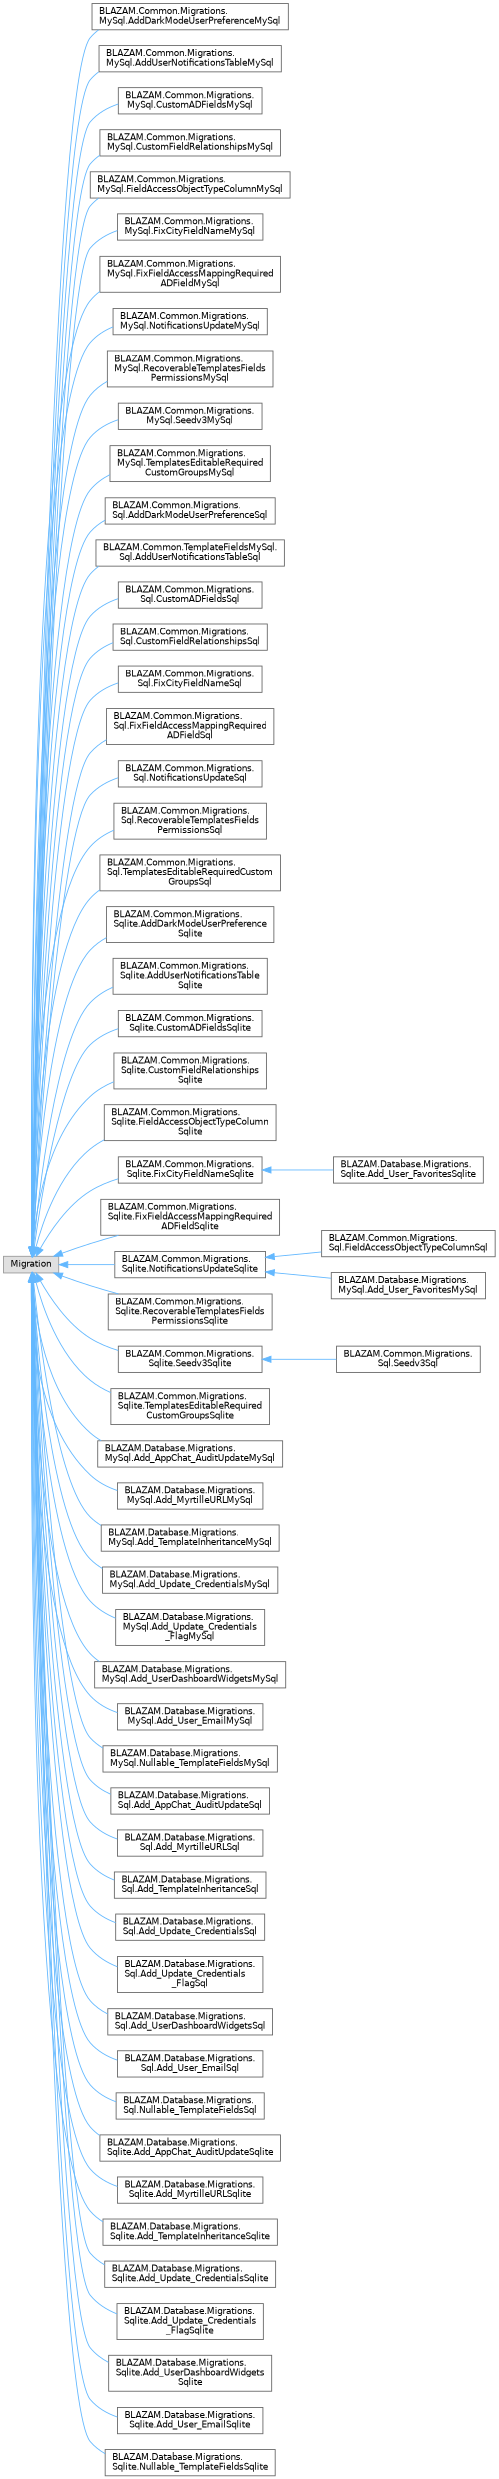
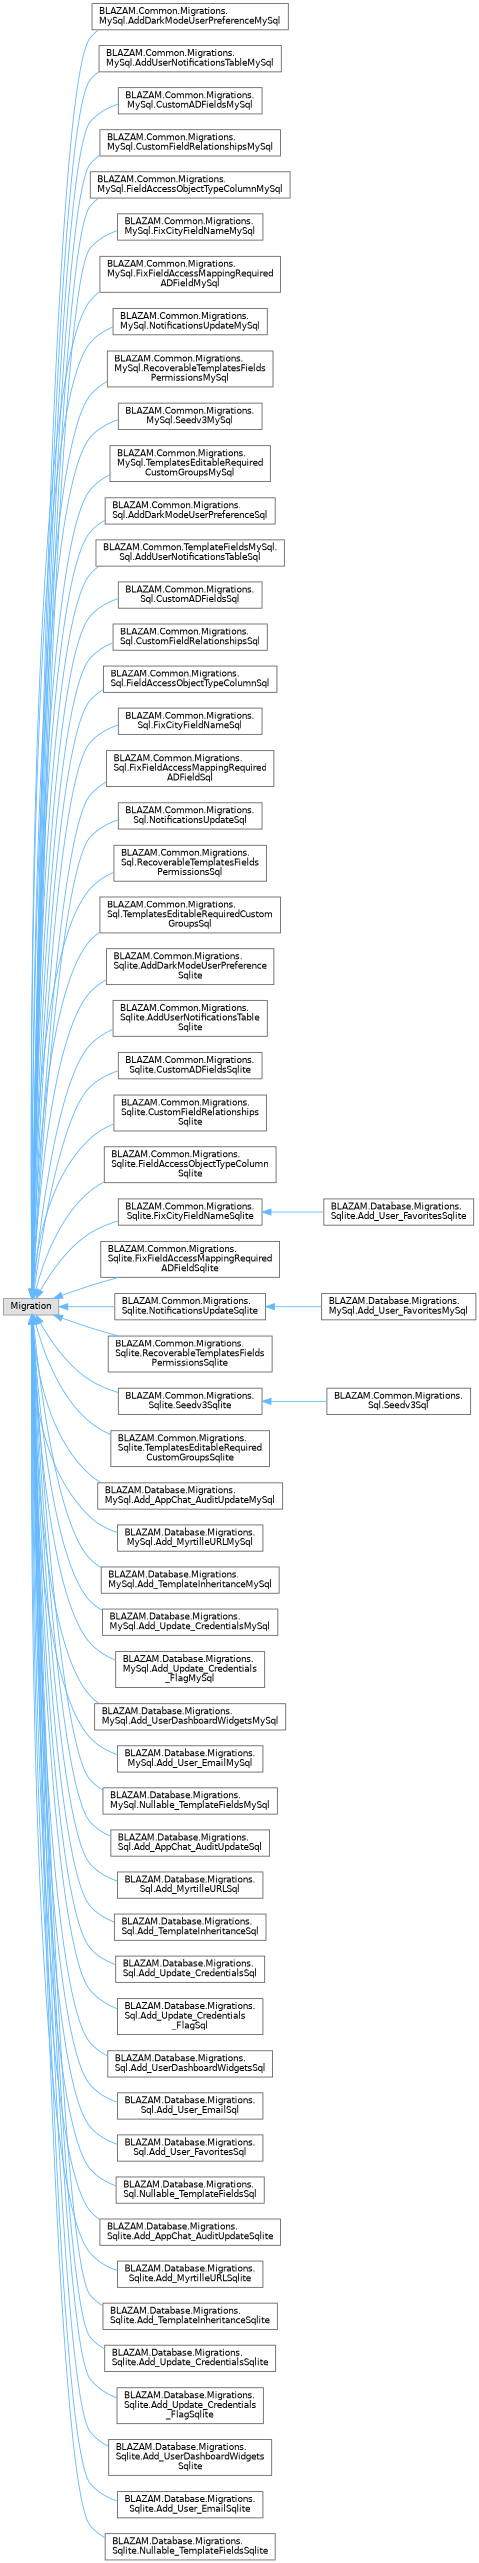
edge "BLAZAM.Common.Migrations. Sql.FieldAccessObjectTypeColumnSql" -> "BLAZAM.Common.Migrations. Sqlite.NotificationsUpdateSqlite": now "BLAZAM.Common.Migrations. Sql.FieldAccessObjectTypeColumnSql" -> "Migration"
node "BLAZAM.Database.Migrations. Sql.Add_User_FavoritesSql": added
